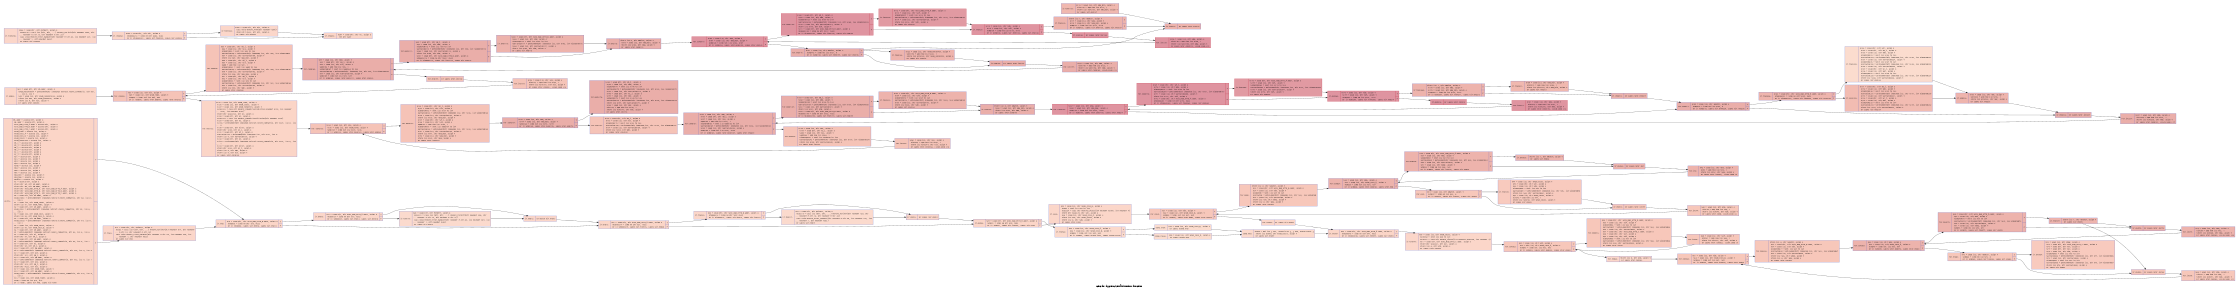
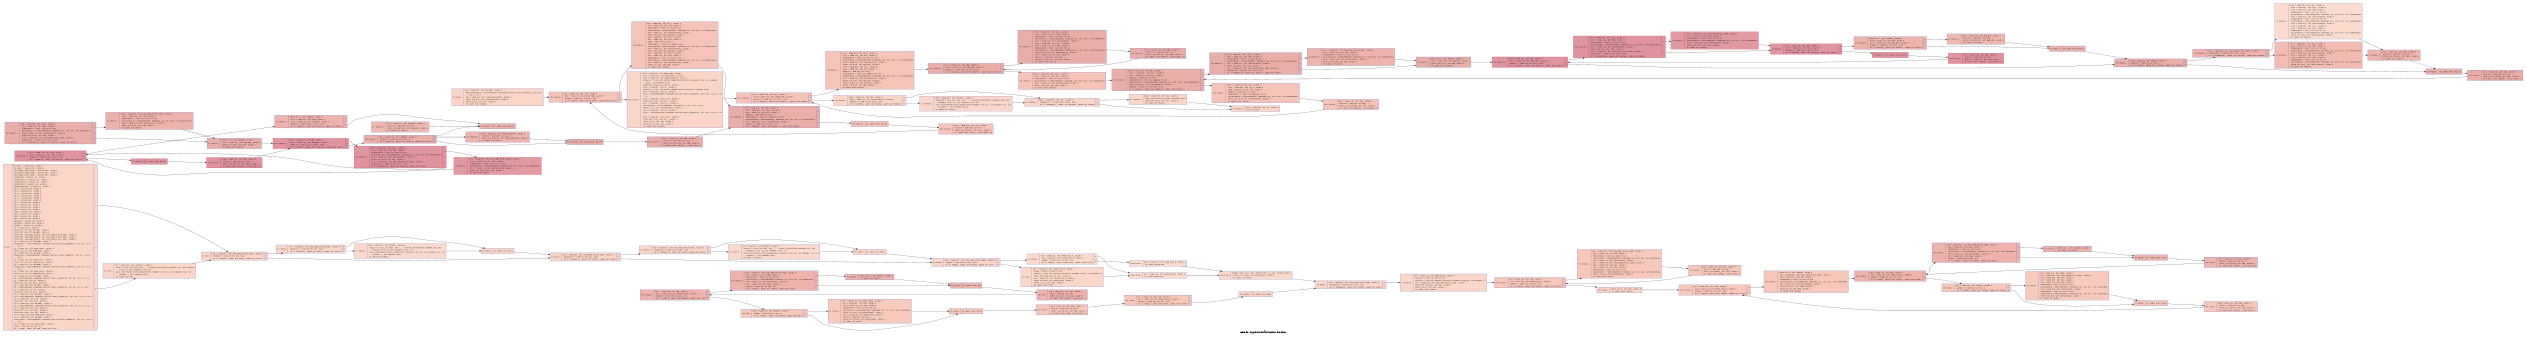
node "for.inc176:": added
edge "for.cond105:" -> "for.body111:": removed
node "for.end245:": added
node "for.body:": removed
edge "if.else:" -> "for.cond:": now "if.else:" -> "cond.true:"
edge "if.then77:" -> "if.end89:": now "if.then84:" -> "if.end89:"
